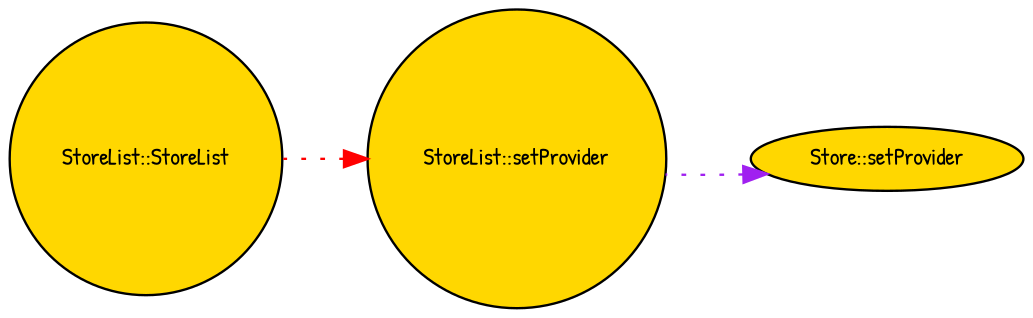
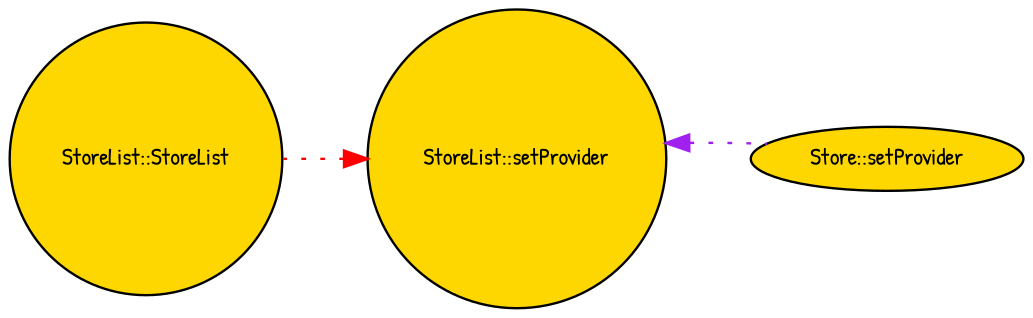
edge "StoreList::setProvider" -> "Store::setProvider": reversed
